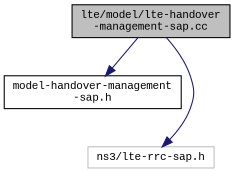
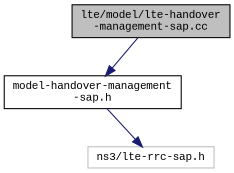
edge "lte/model/lte-handover -management-sap.cc" -> "ns3/lte-rrc-sap.h": now "model-handover-management -sap.h" -> "ns3/lte-rrc-sap.h"
